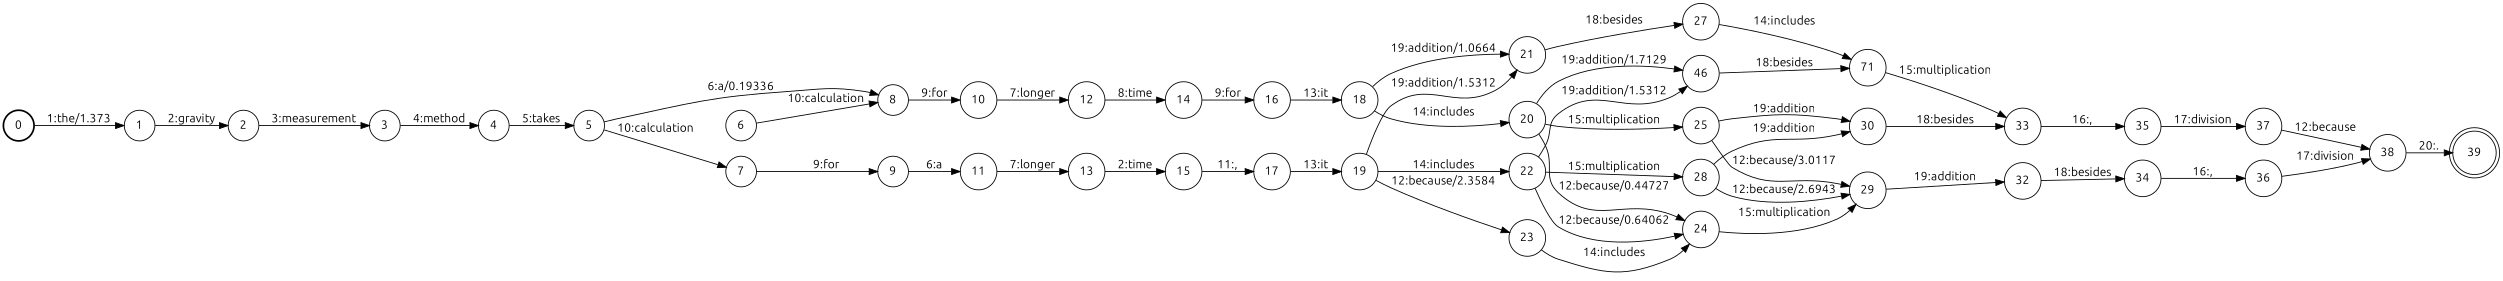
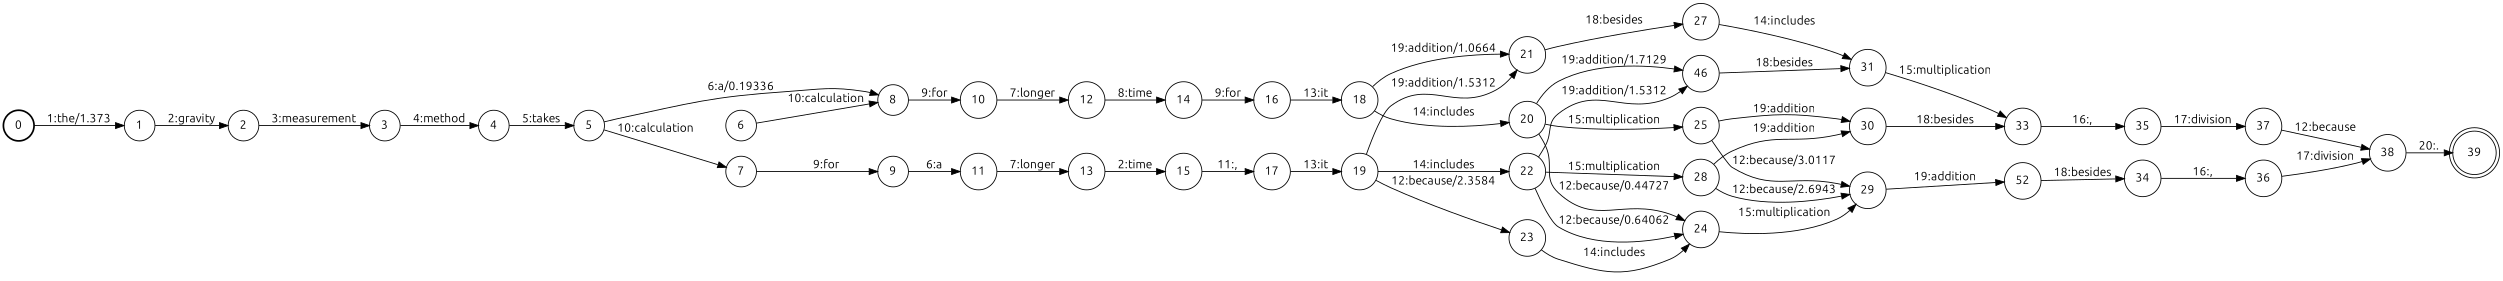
node "71": label "71" -> "31"
node "32": label "32" -> "52"
